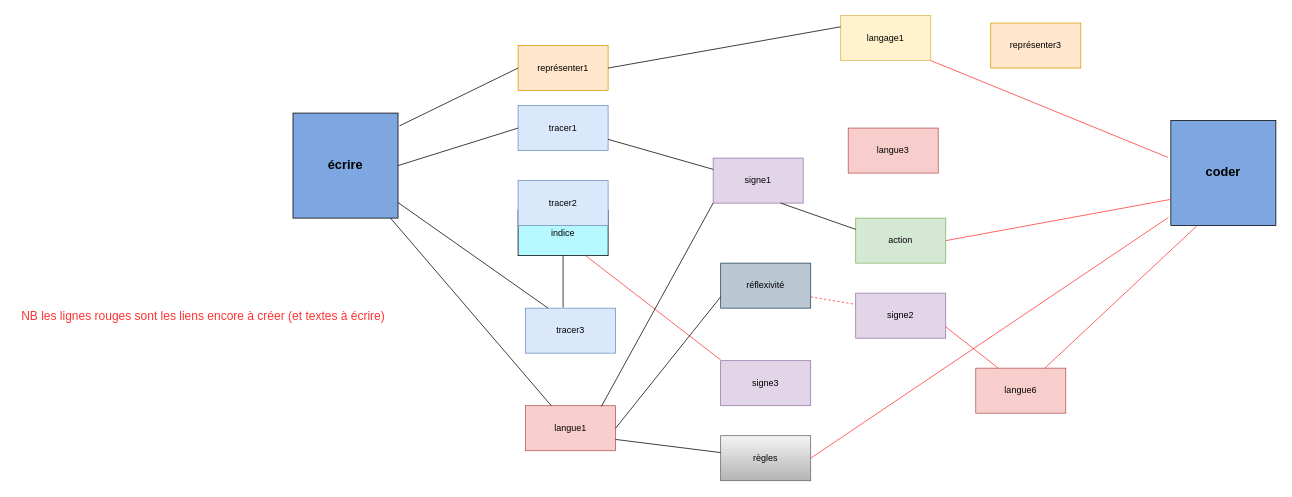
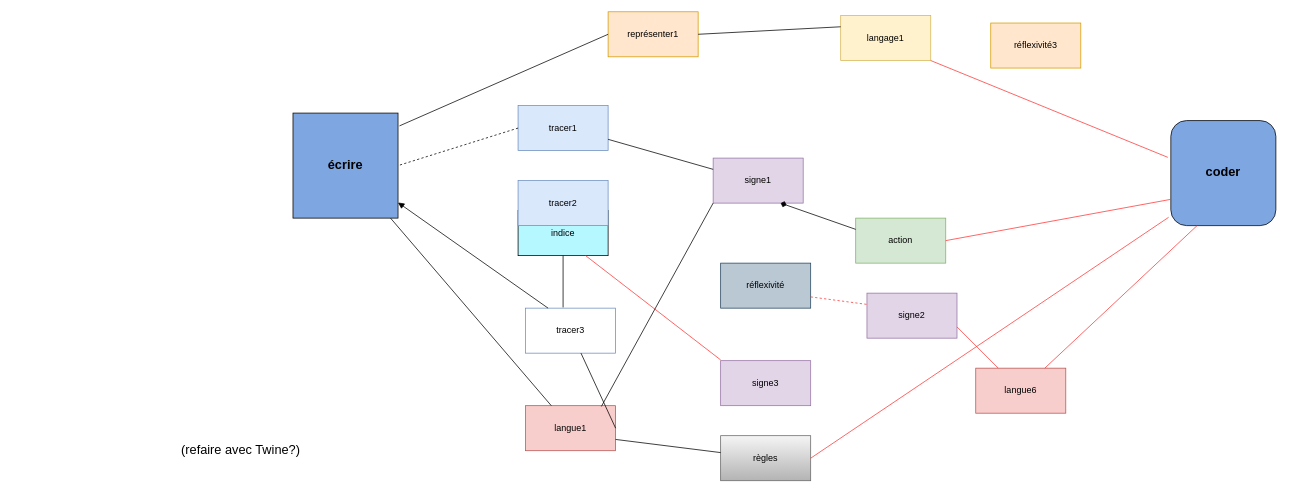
node "représenter3": label "représenter3" -> "réflexivité3"
node "représenter1": moved (563, 68) -> (653, 34)
edge "tracer1" -- "écrire": style solid -> dashed
node "langue3": removed
node "coder": shape rectangle -> rounded rectangle
edge "signe1" -- "action": arrowhead none -> diamond
edge "écrire" -- "tracer3": arrowhead none -> block
node "NB les lignes rouges sont les liens encore à créer (et textes à écrire)": removed
node "signe2": moved (900, 315) -> (912, 315)
node "tracer3": fillcolor #dae8fc -> #ffffff
edge "réflexivité" -- "langue1": now "tracer3" -- "langue1"
node "(refaire avec Twine?)": added
